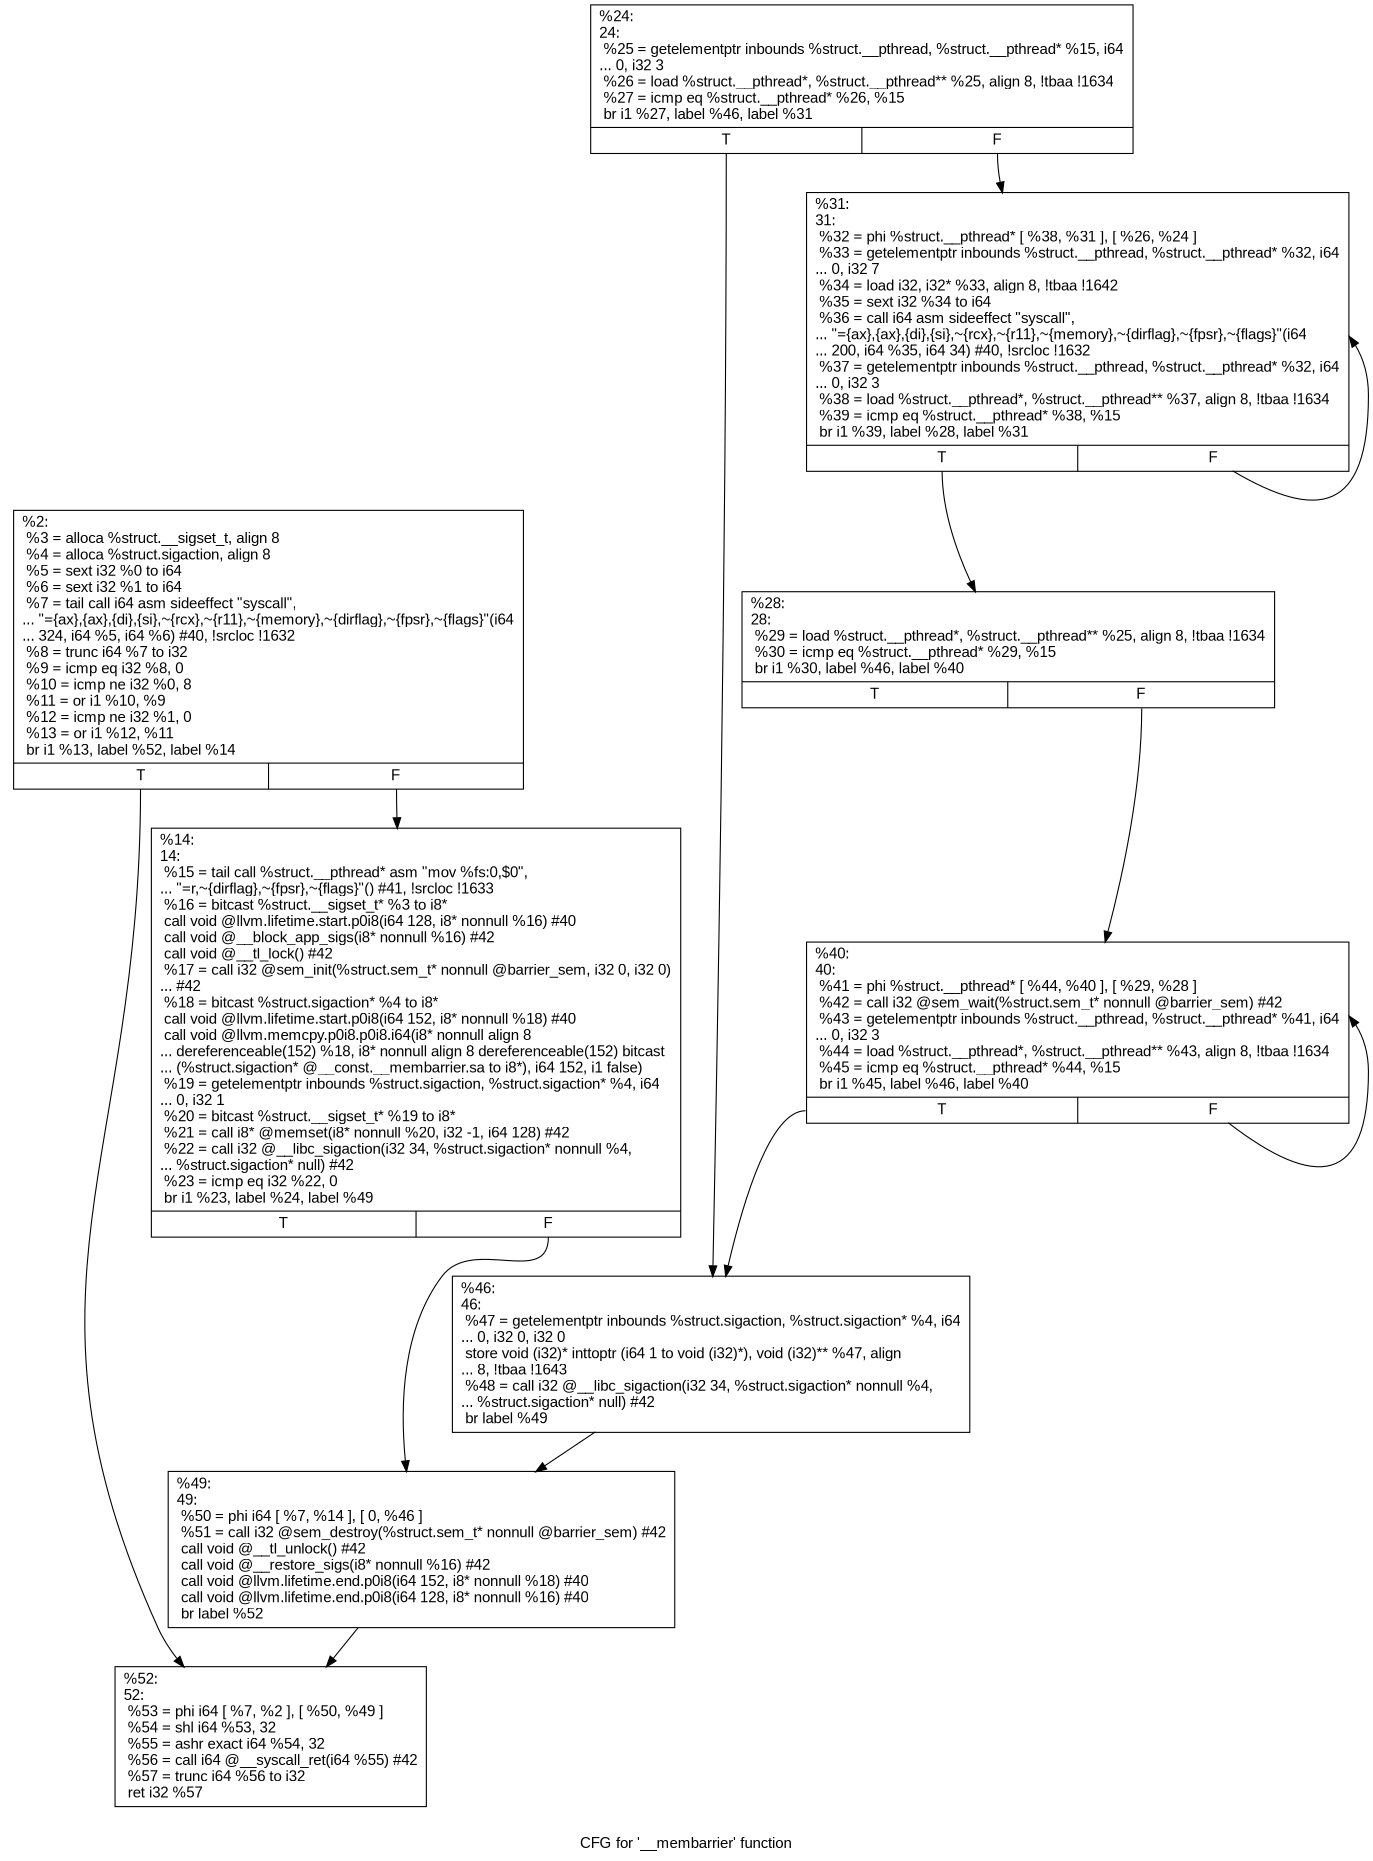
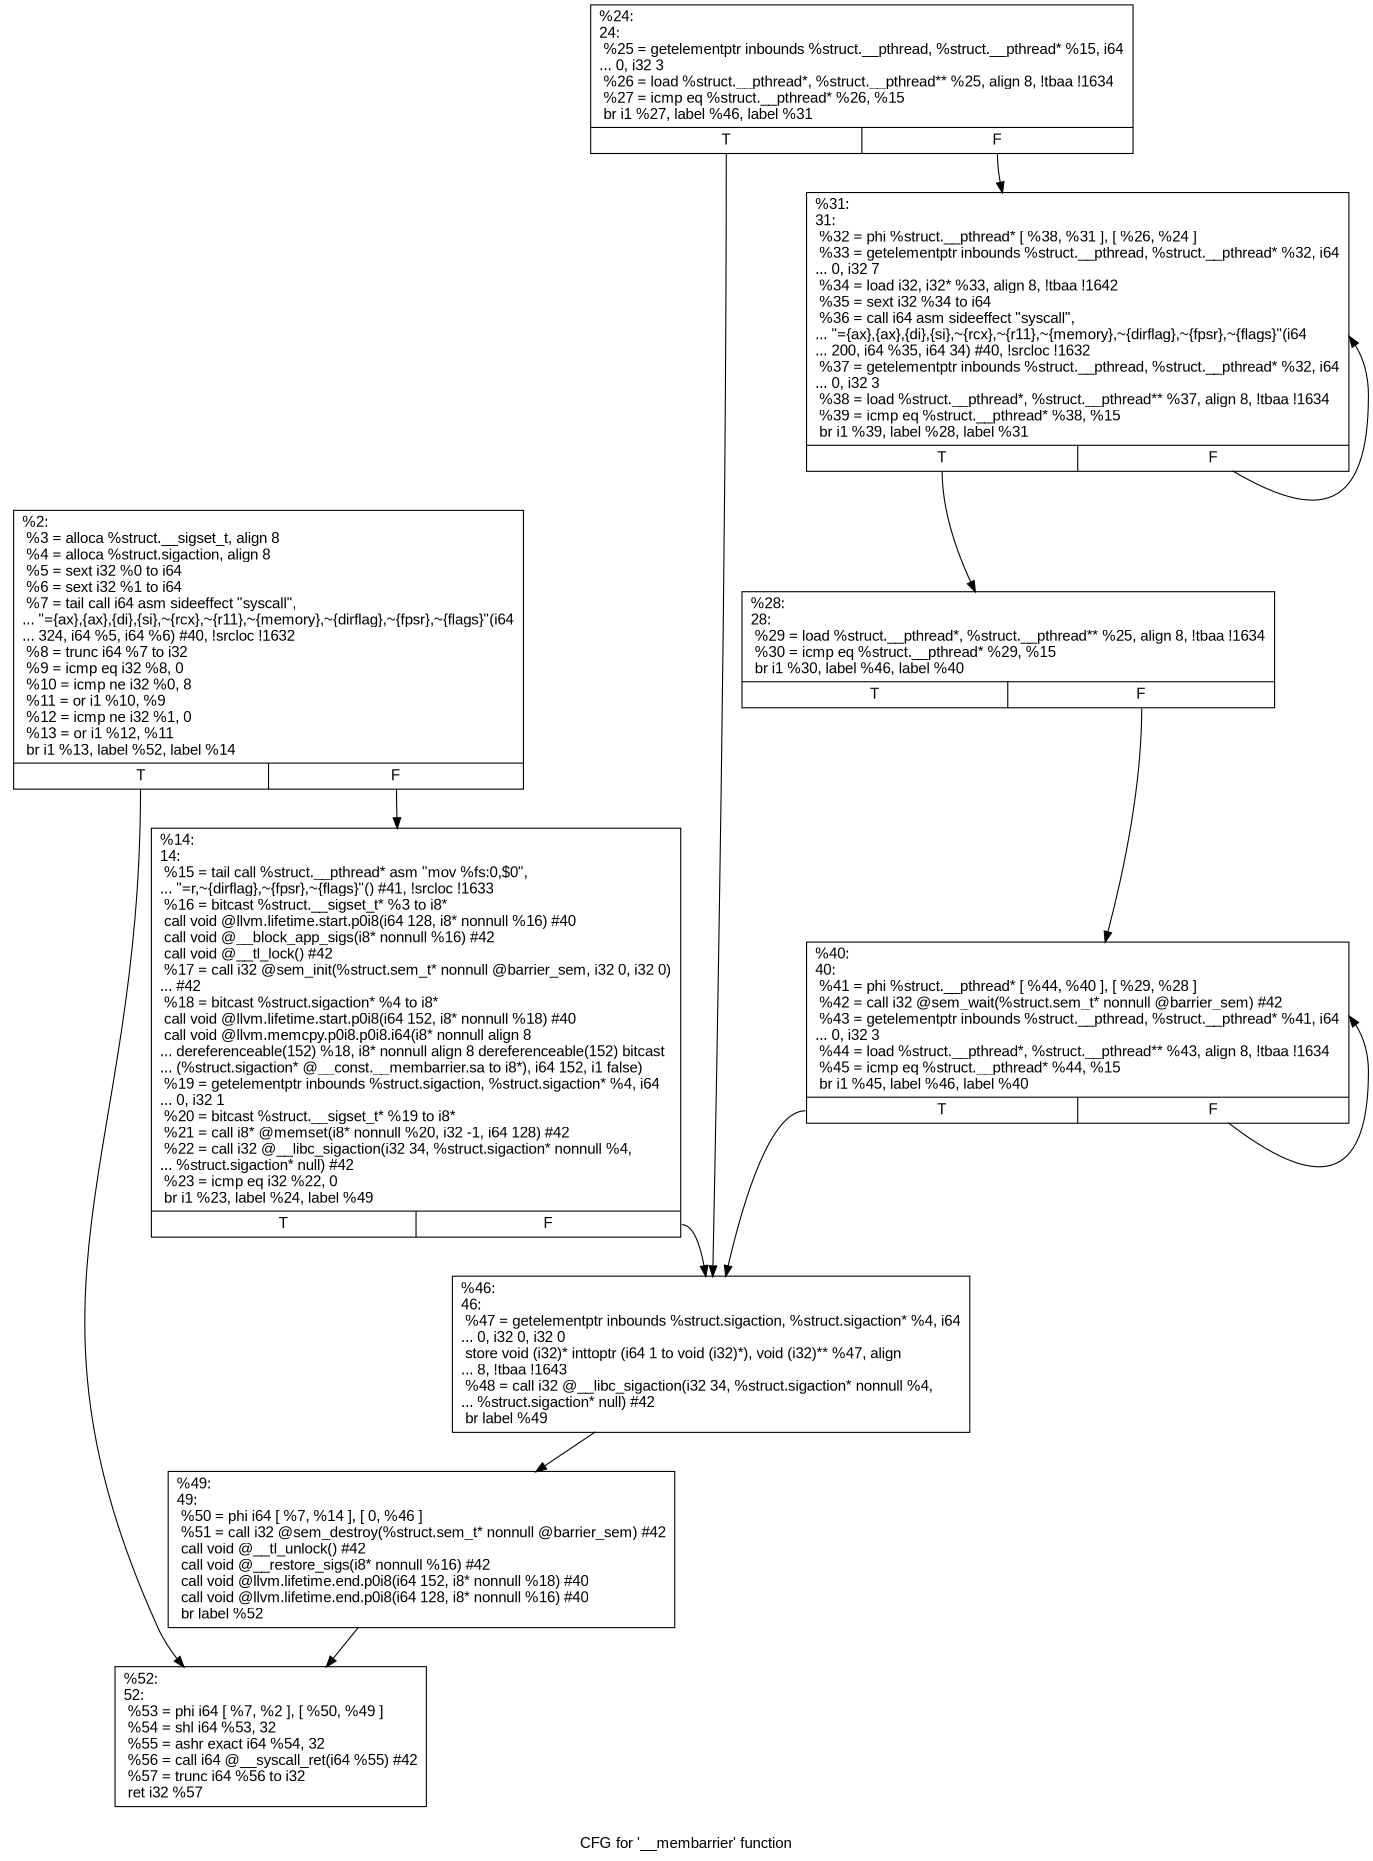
edge "%14:" -> "%49:": now "%14:" -> "%46:"
